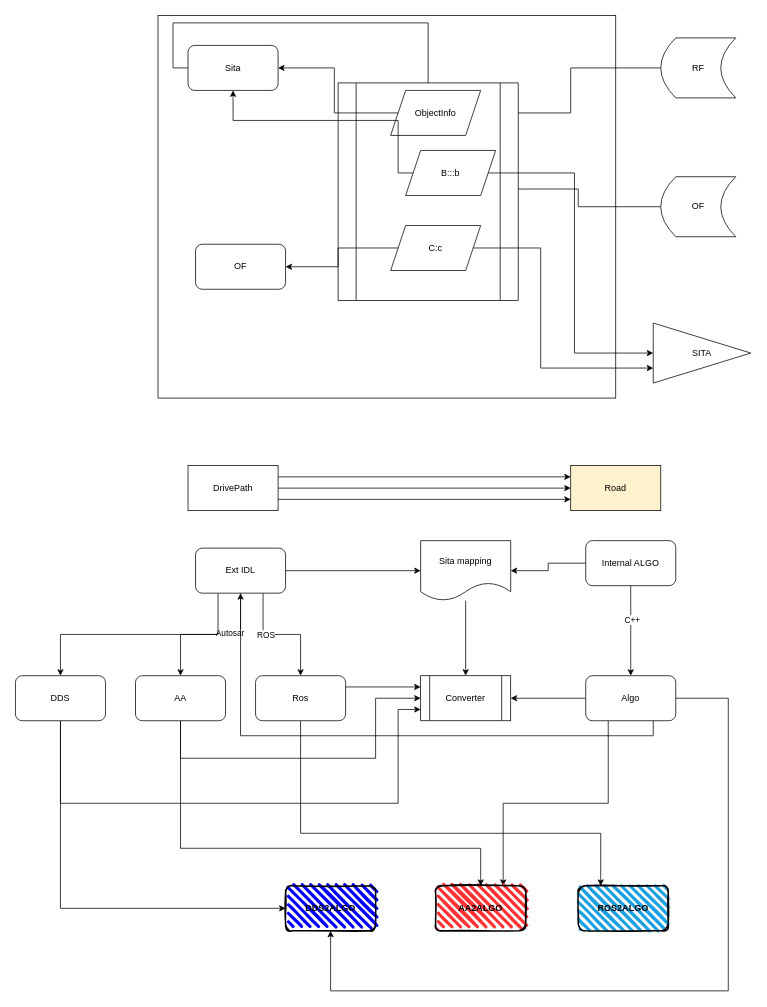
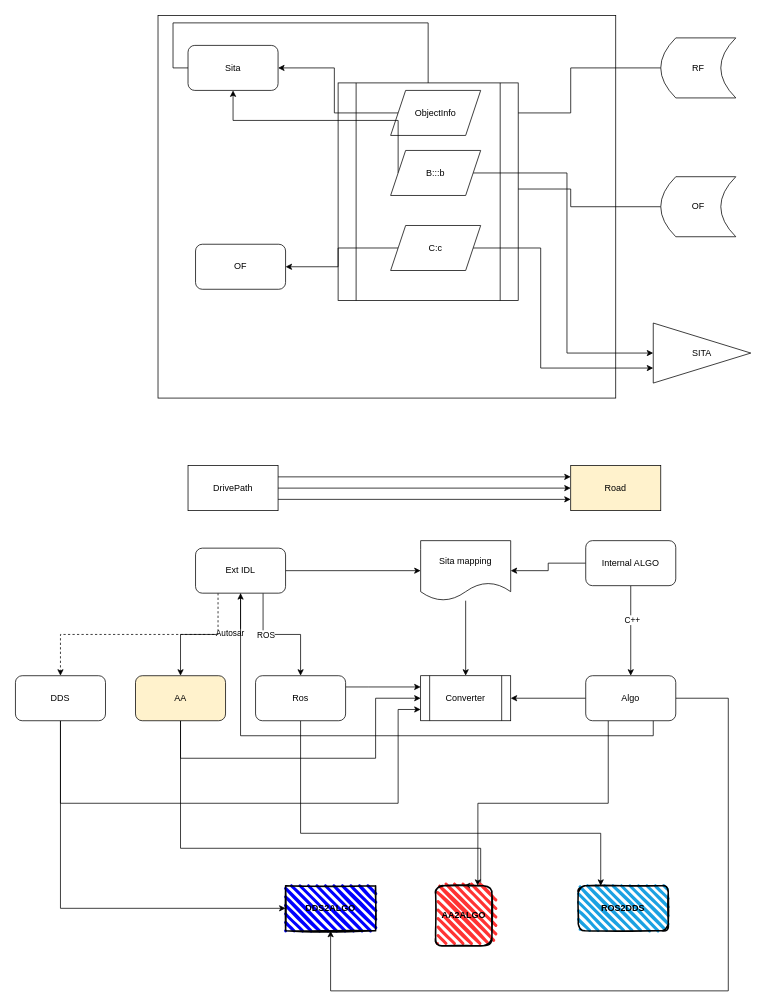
node "B:::b": moved (450, 173) -> (435, 173)
edge "Ext IDL" -> "DDS": style solid -> dashed
node "AA": fillcolor #ffffff -> #fff2cc
node "DDS2ALGO": shape rounded rectangle -> rectangle
node "AA2ALGO": size 90x45 -> 56x60
node "ROS2ALGO": label "ROS2ALGO" -> "ROS2DDS"
